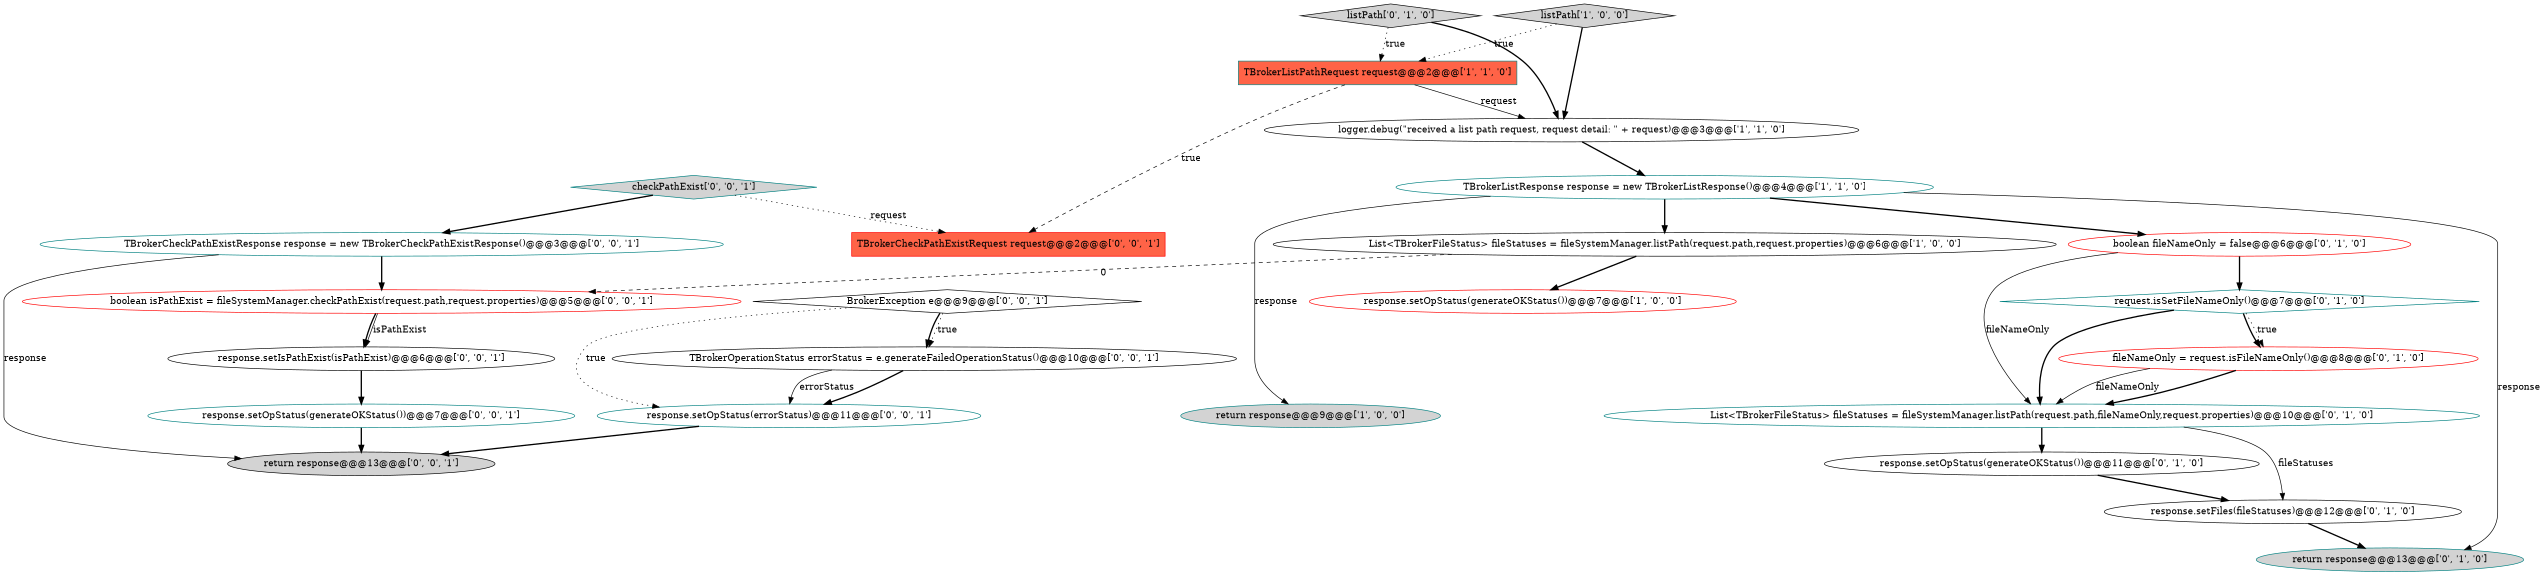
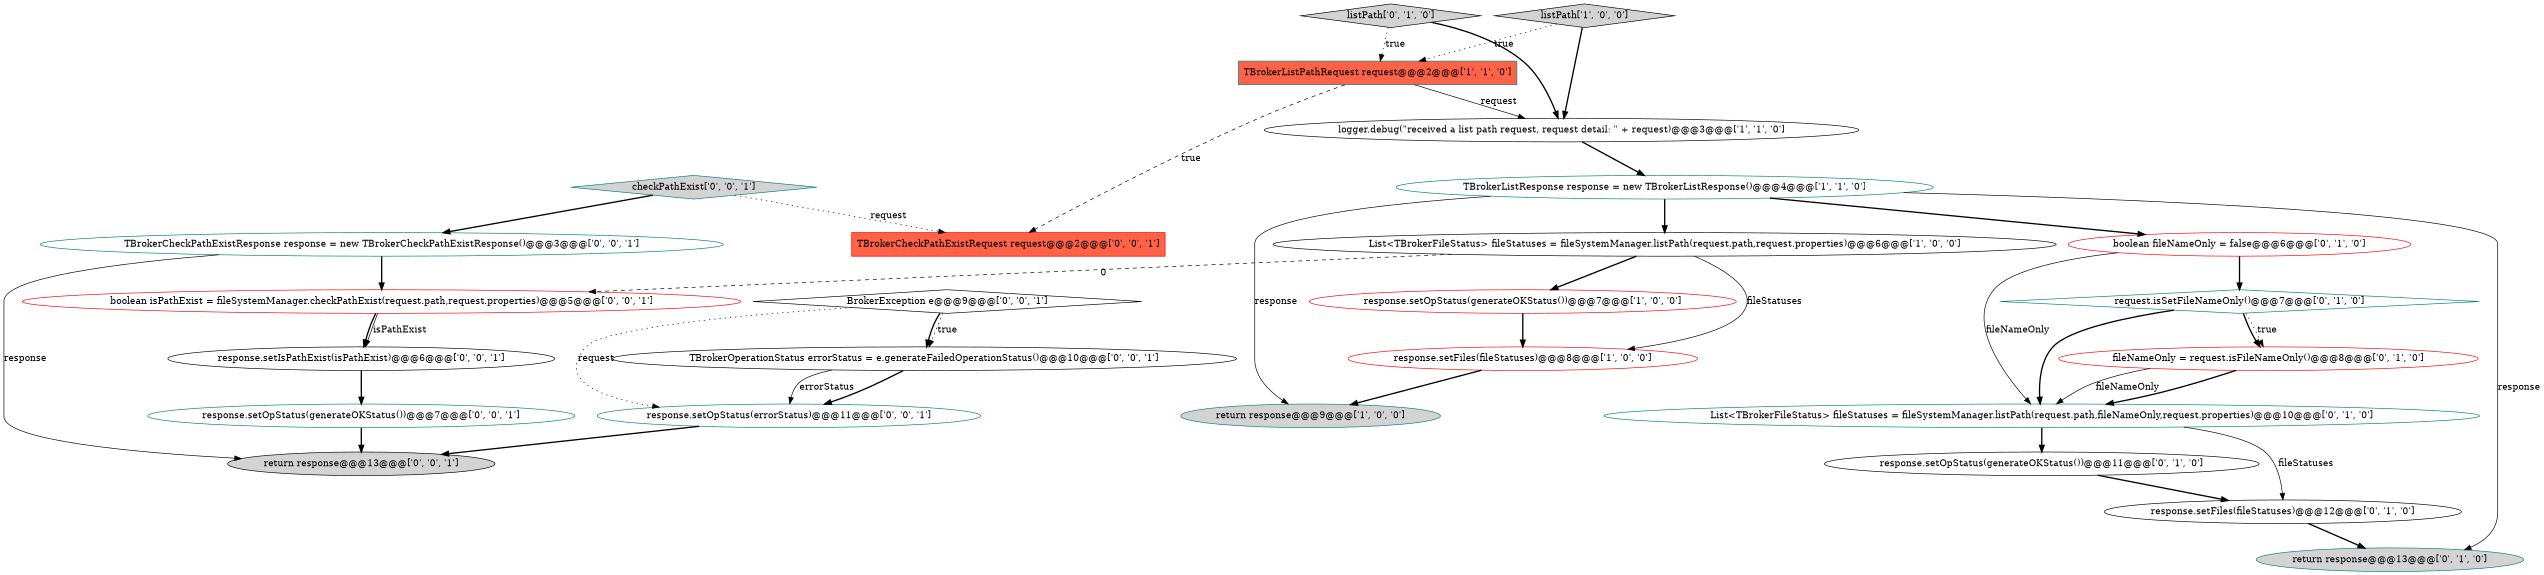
edge "BrokerException e@@@9@@@['0', '0', '1']" -> "response.setOpStatus(errorStatus)@@@11@@@['0', '0', '1']": label "true" -> "request"
node "response.setFiles(fileStatuses)@@@8@@@['1', '0', '0']": added
